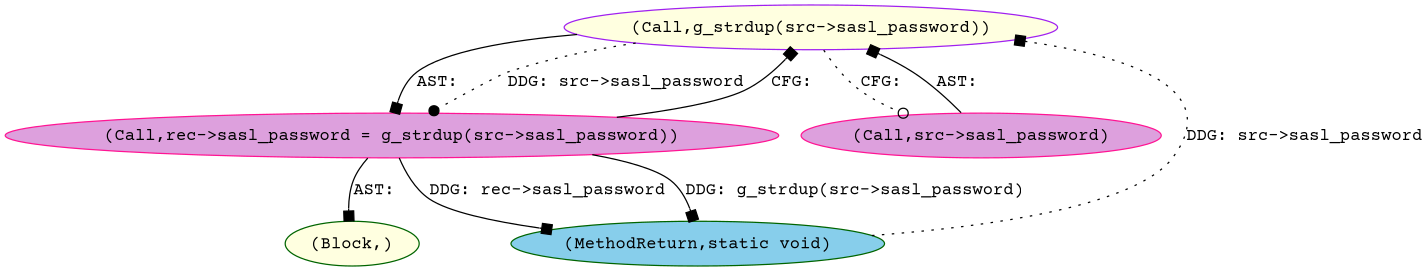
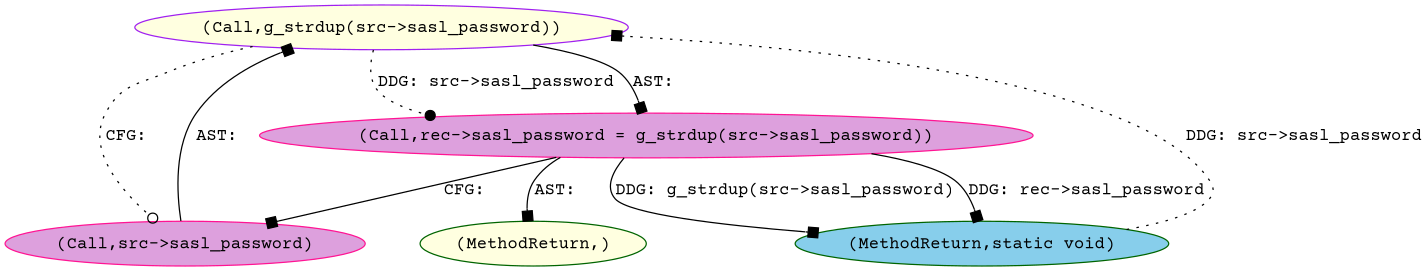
edge "(Call,rec->sasl_password = g_strdup(src->sasl_password))" -> "(Call,g_strdup(src->sasl_password))": now "(Call,rec->sasl_password = g_strdup(src->sasl_password))" -> "(Call,src->sasl_password)"
node "(Block,)": label "(Block,)" -> "(MethodReturn,)"
